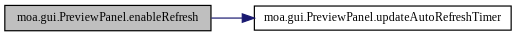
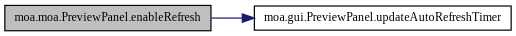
node "moa.gui.PreviewPanel.enableRefresh": label "moa.gui.PreviewPanel.enableRefresh" -> "moa.moa.PreviewPanel.enableRefresh"
